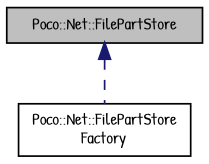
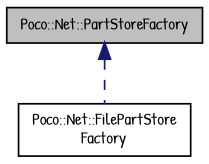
node "Poco::Net::FilePartStore": label "Poco::Net::FilePartStore" -> "Poco::Net::PartStoreFactory"
